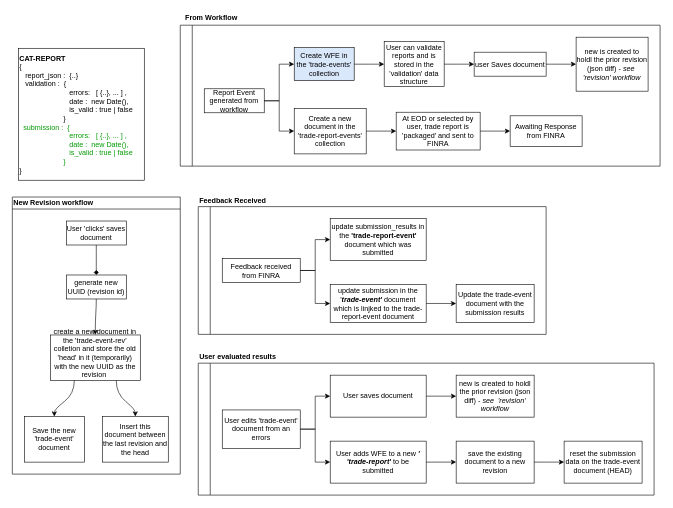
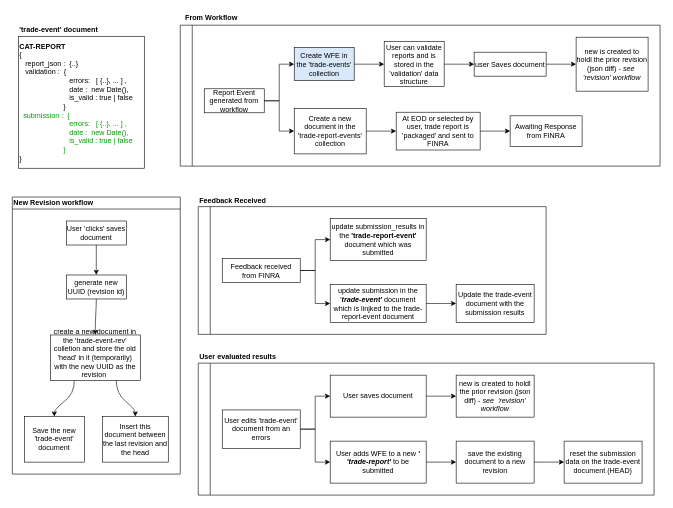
node "'trade-event' document": added
node "CAT-REPORT { report_json : {..} validation : { errors: [ {..}, ... ] , date : new Date(), is_valid : true | false } submission : { errors: [ {..}, ... ] , date : new Date(), is_valid : true | false } }": moved (81, 114) -> (81, 102)
edge "User 'clicks' saves document" -> "generate new UUID (revision id)": arrowhead diamond -> classic
